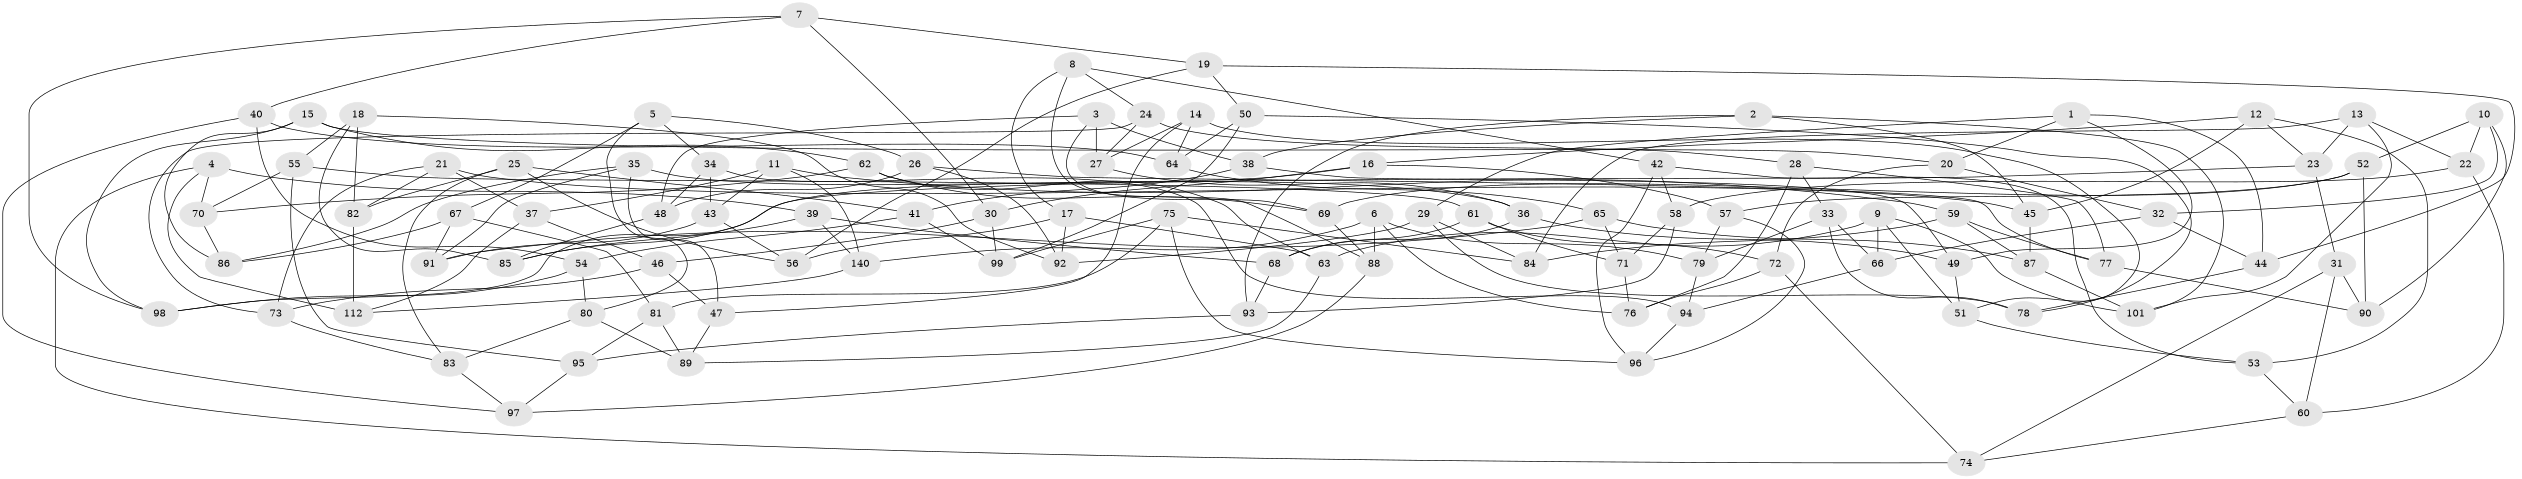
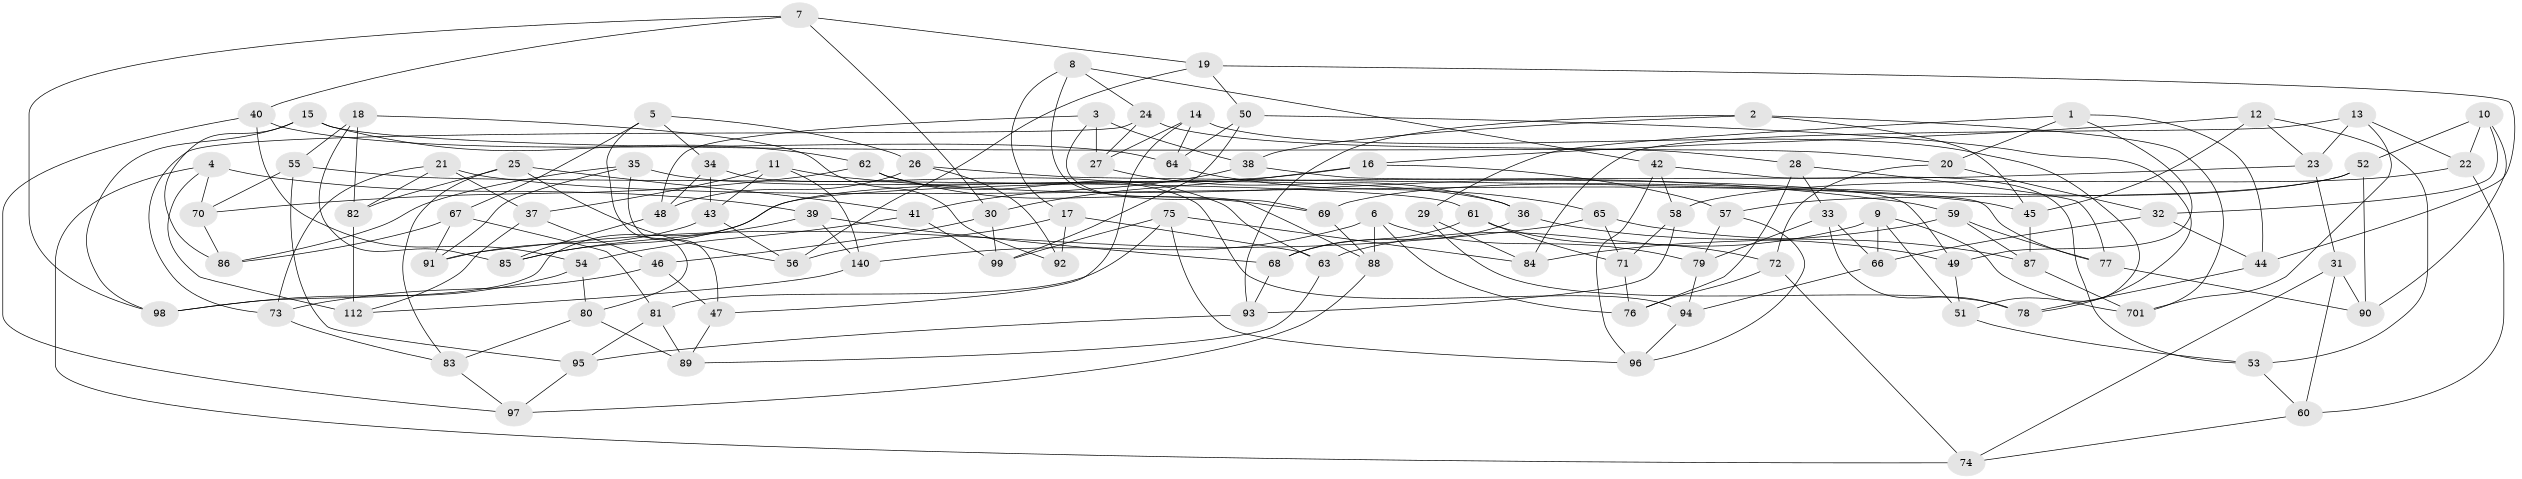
edge "29" -- "92": removed
node "101": label "101" -> "701"
